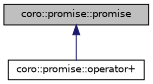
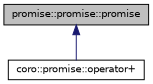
node "coro::promise::promise": label "coro::promise::promise" -> "promise::promise::promise"
